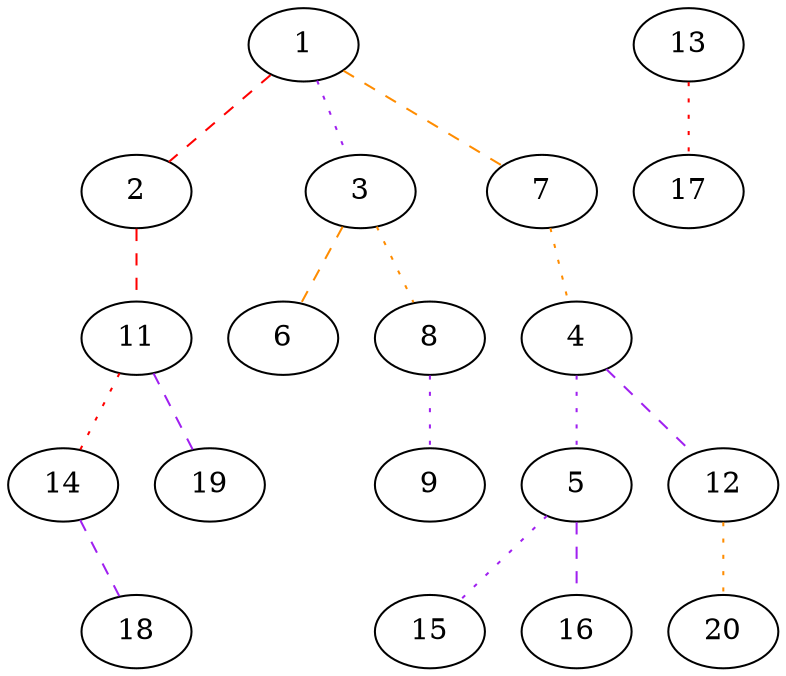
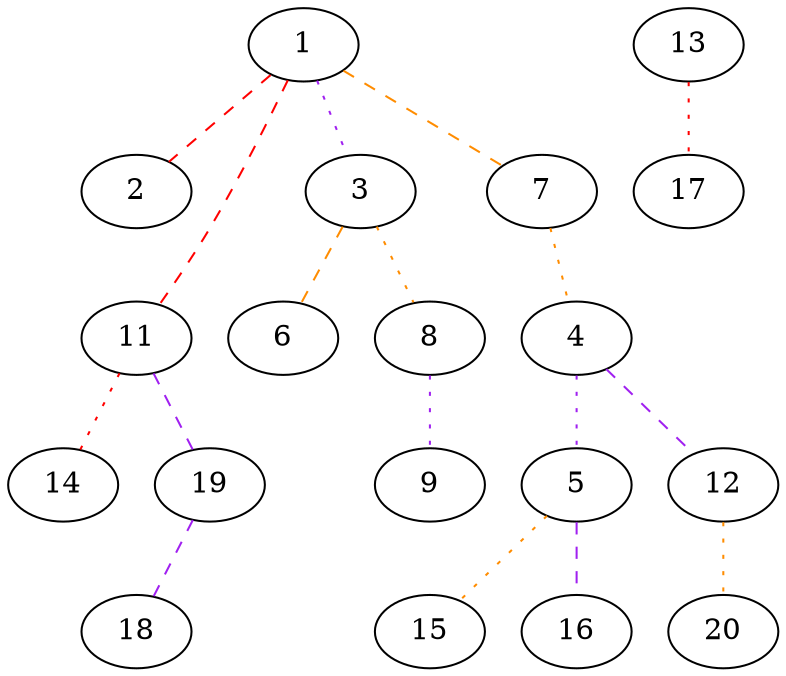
edge "2" -- "11": now "1" -- "11"
edge "14" -- "18": now "19" -- "18"
edge "5" -- "15": color purple -> darkorange
